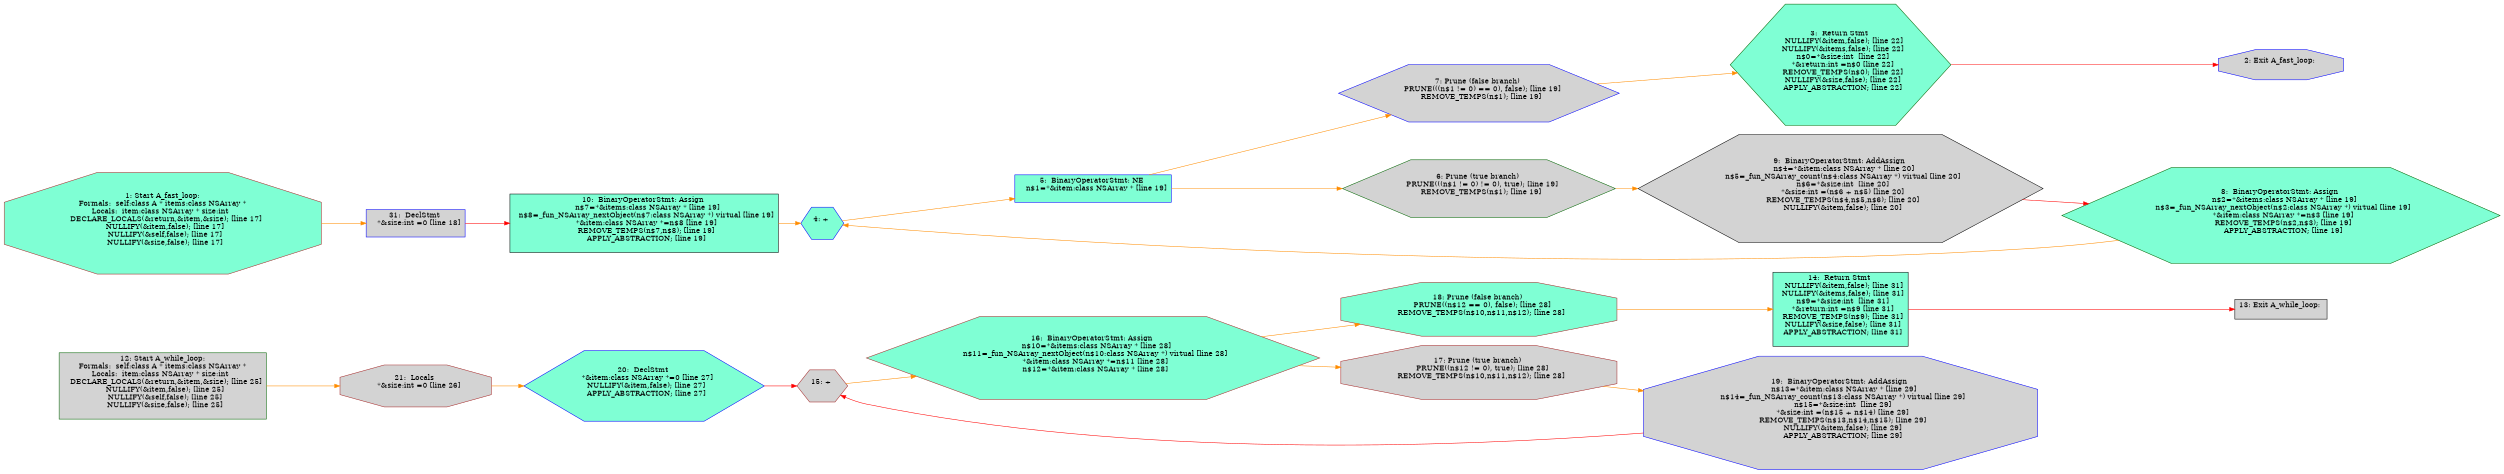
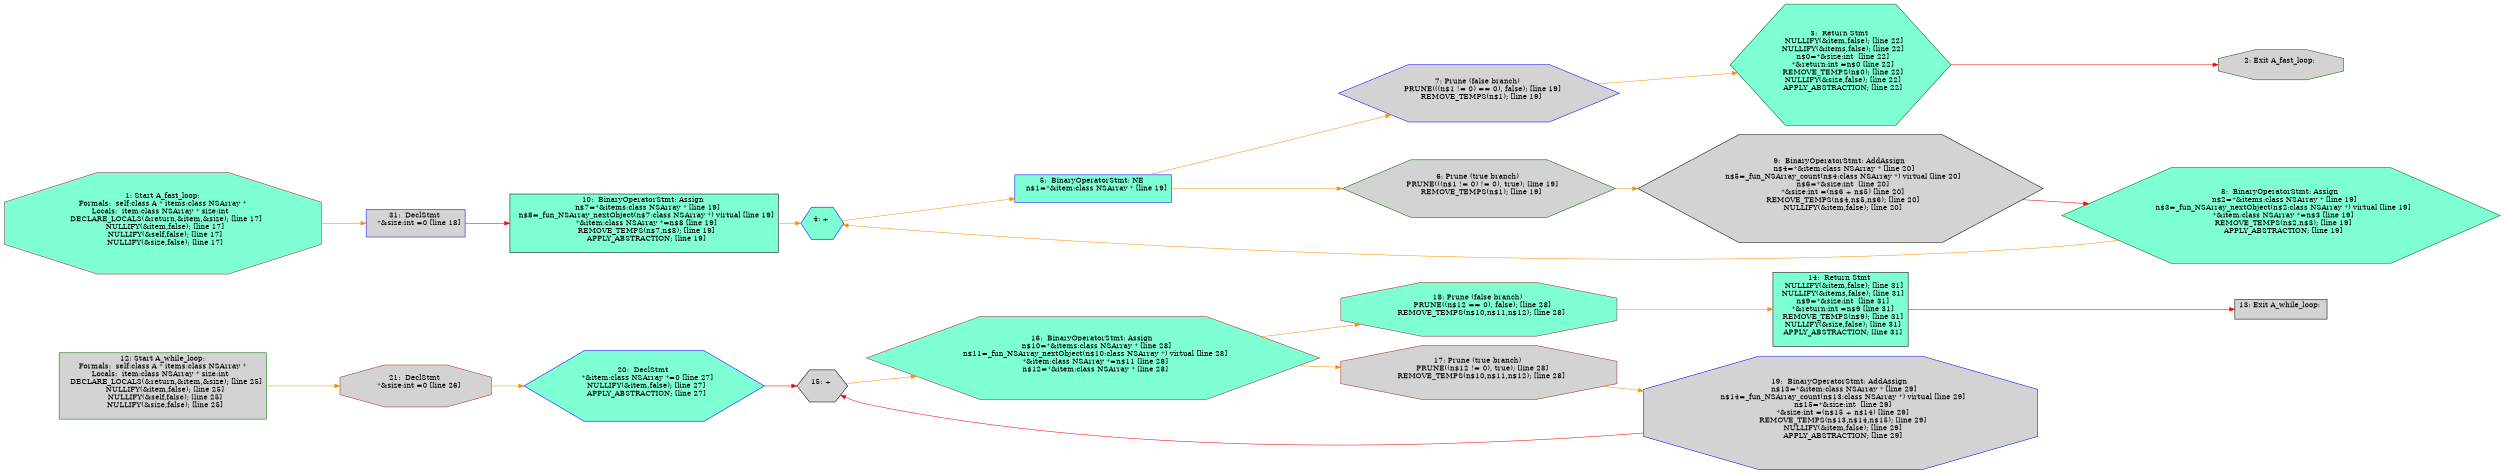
node "2: Exit A_fast_loop:": color blue -> darkgreen
node "21:  Locals *&size:int =0 [line 26]": label "21:  Locals *&size:int =0 [line 26]" -> "21:  DeclStmt *&size:int =0 [line 26]"
node "15: +": color brown -> black
